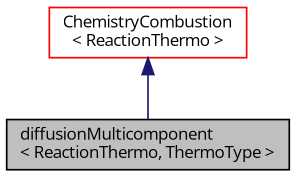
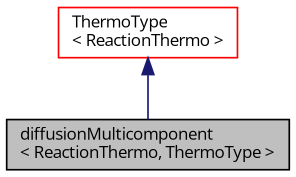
node "ChemistryCombustion < ReactionThermo >": label "ChemistryCombustion < ReactionThermo >" -> "ThermoType < ReactionThermo >"
